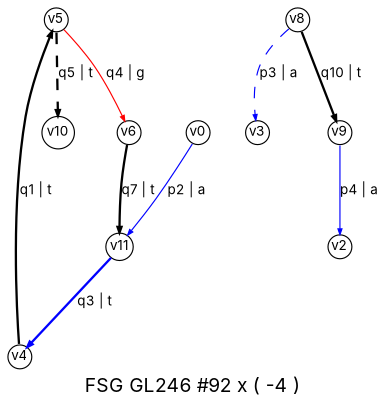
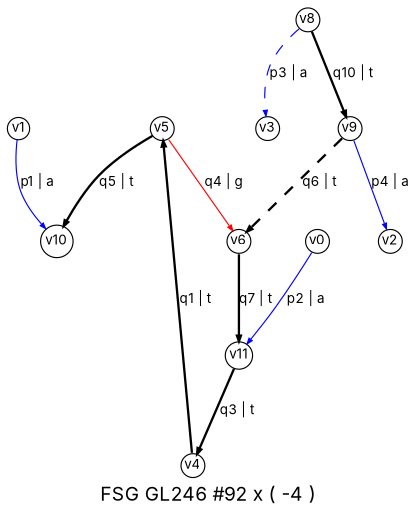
edge "v5" -> "v10": style dashed -> solid
node "v1": added
edge "v9" -> "v6": added, label "q6 | t"
edge "v11" -> "v4": color blue -> black
